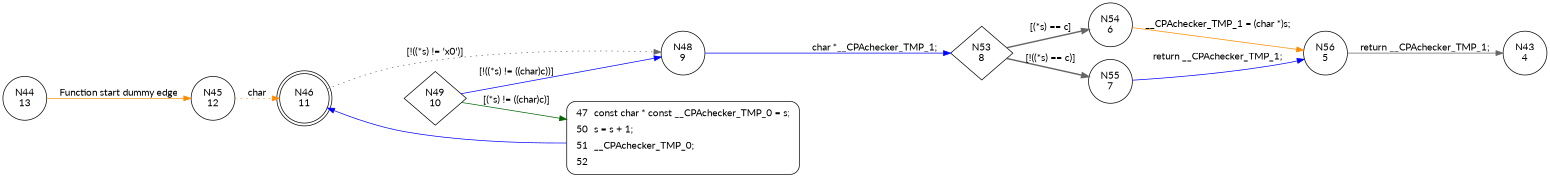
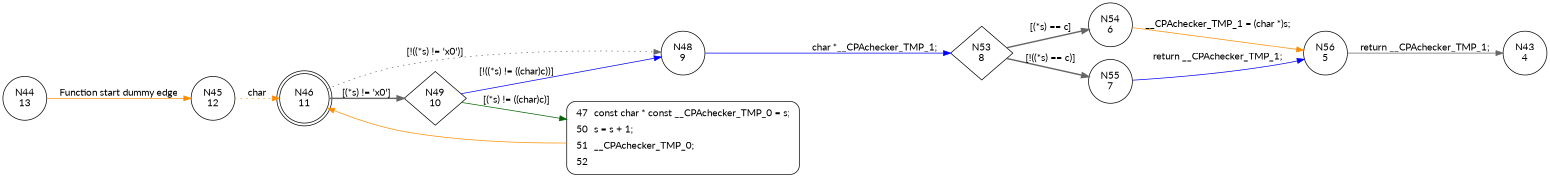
edge "N46 11" -> "N49 10": added, label "[(*s) != 'x0']"
edge "47" -> "N46 11": color blue -> darkorange
